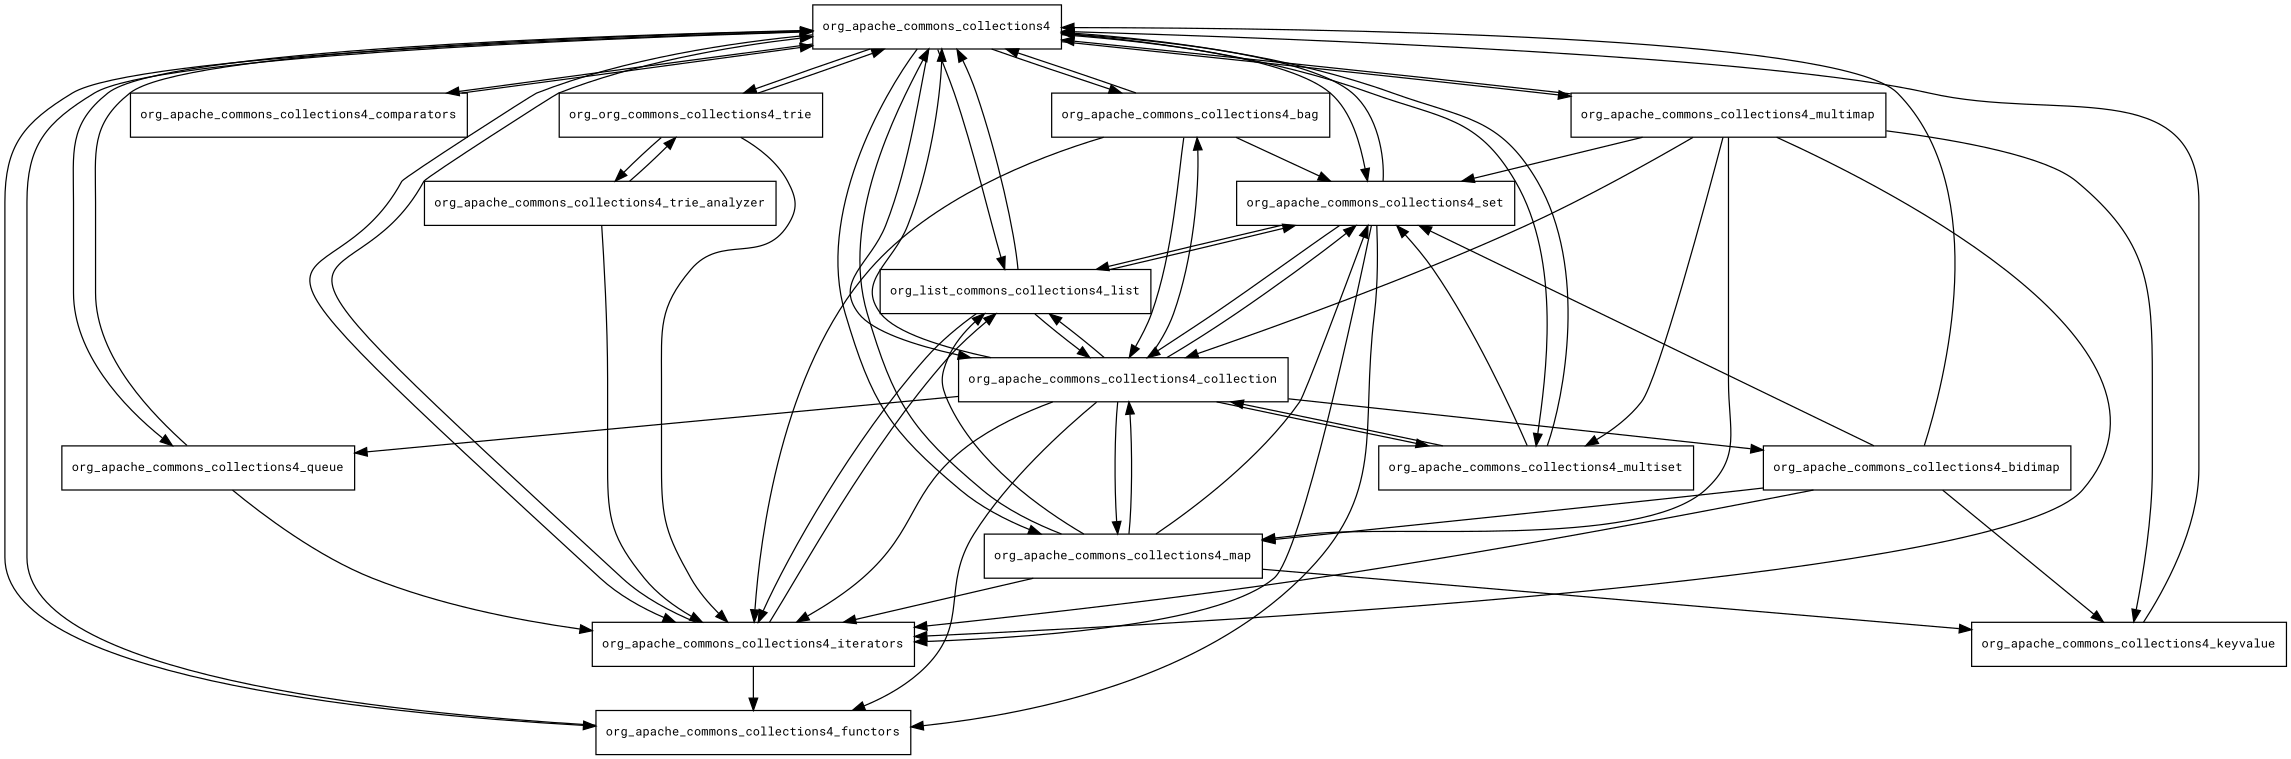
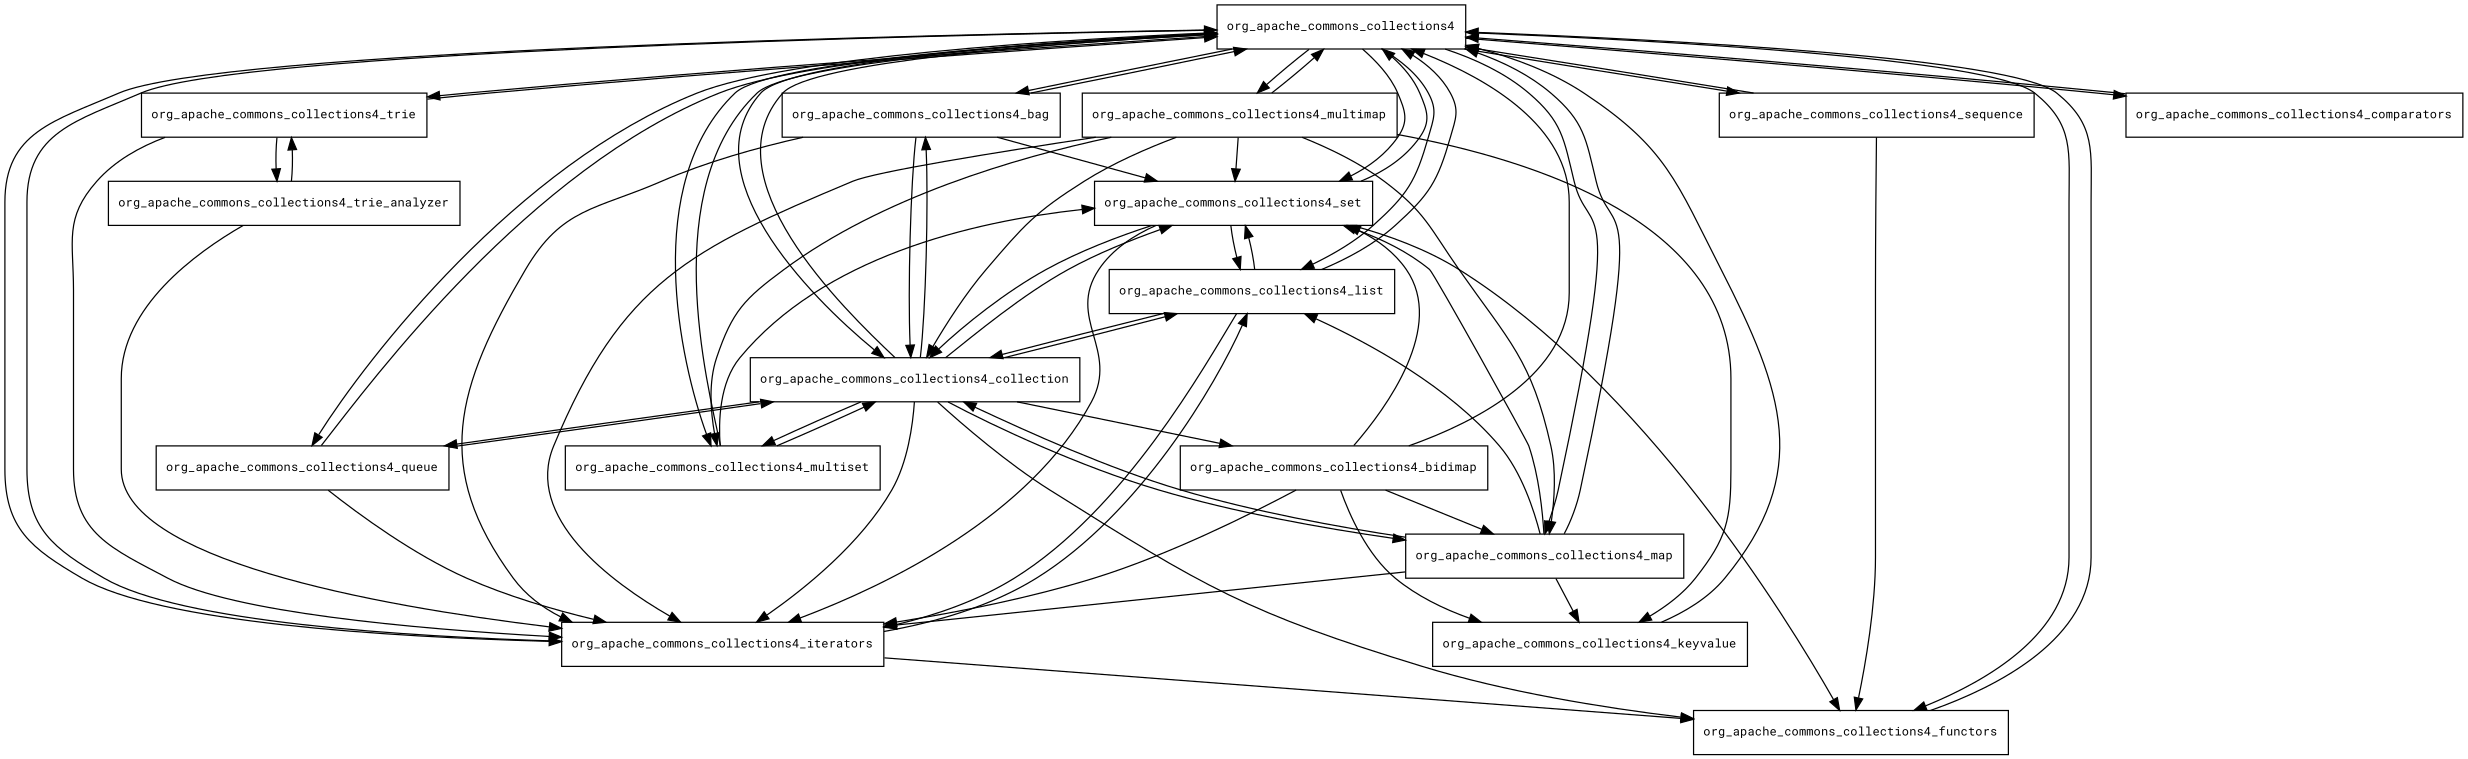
node "org_org_commons_collections4_trie": label "org_org_commons_collections4_trie" -> "org_apache_commons_collections4_trie"
node "org_apache_commons_collections4_sequence": added
node "org_list_commons_collections4_list": label "org_list_commons_collections4_list" -> "org_apache_commons_collections4_list"
edge "org_apache_commons_collections4_queue" -> "org_apache_commons_collections4_collection": added
